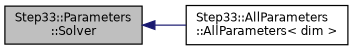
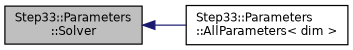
node "Step33::AllParameters ::AllParameters< dim >": label "Step33::AllParameters ::AllParameters< dim >" -> "Step33::Parameters ::AllParameters< dim >"
